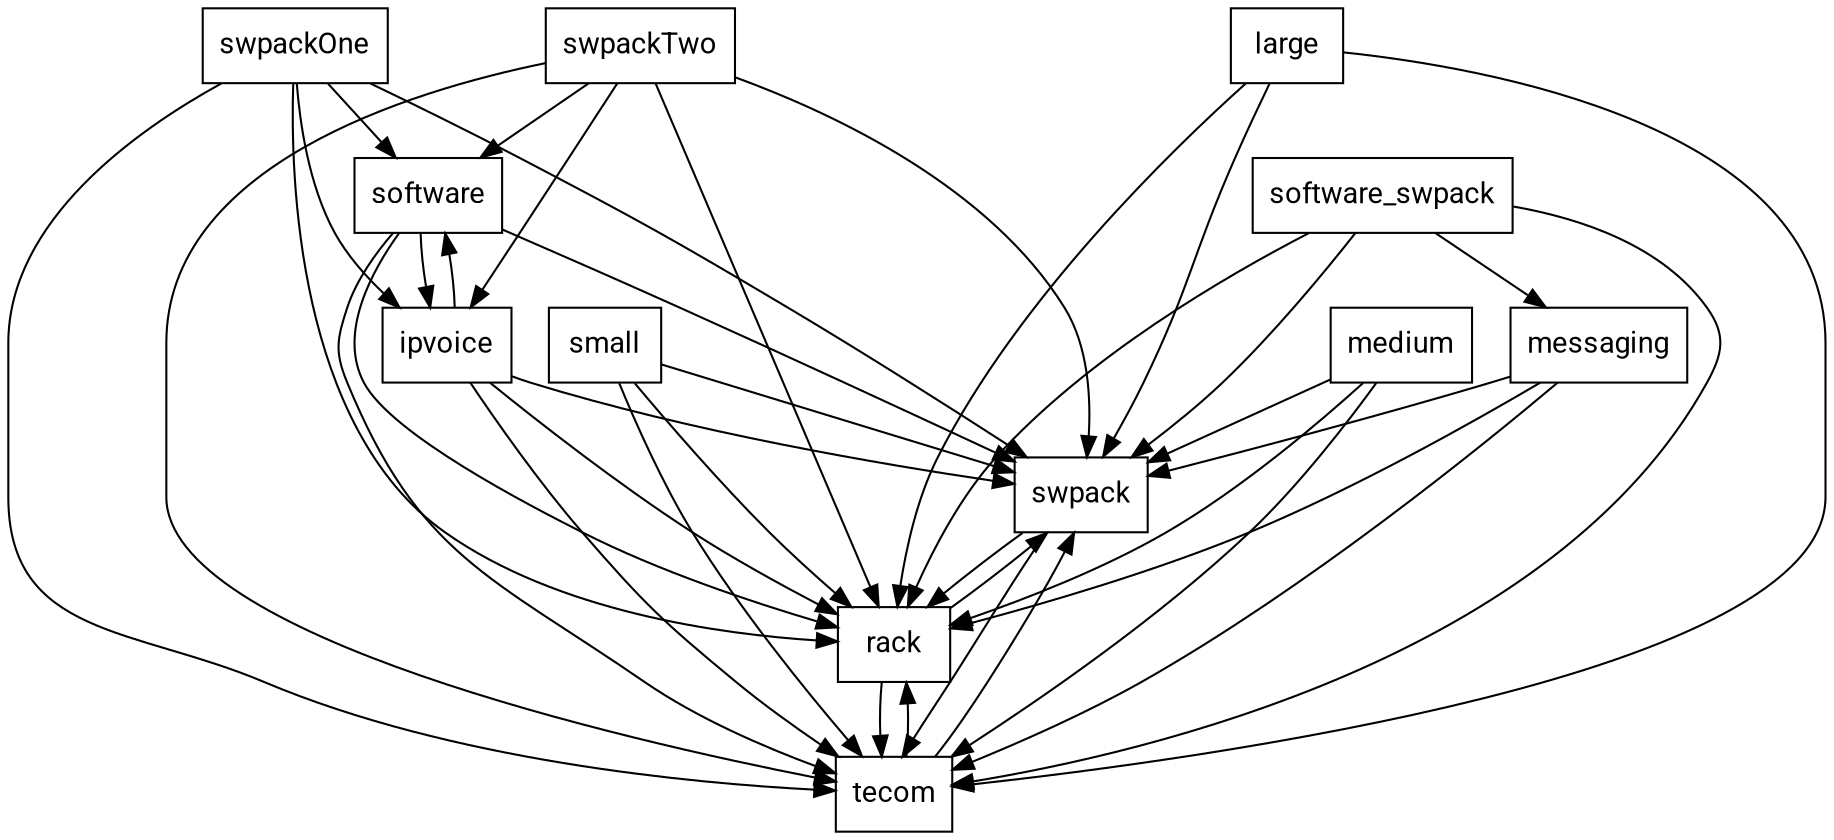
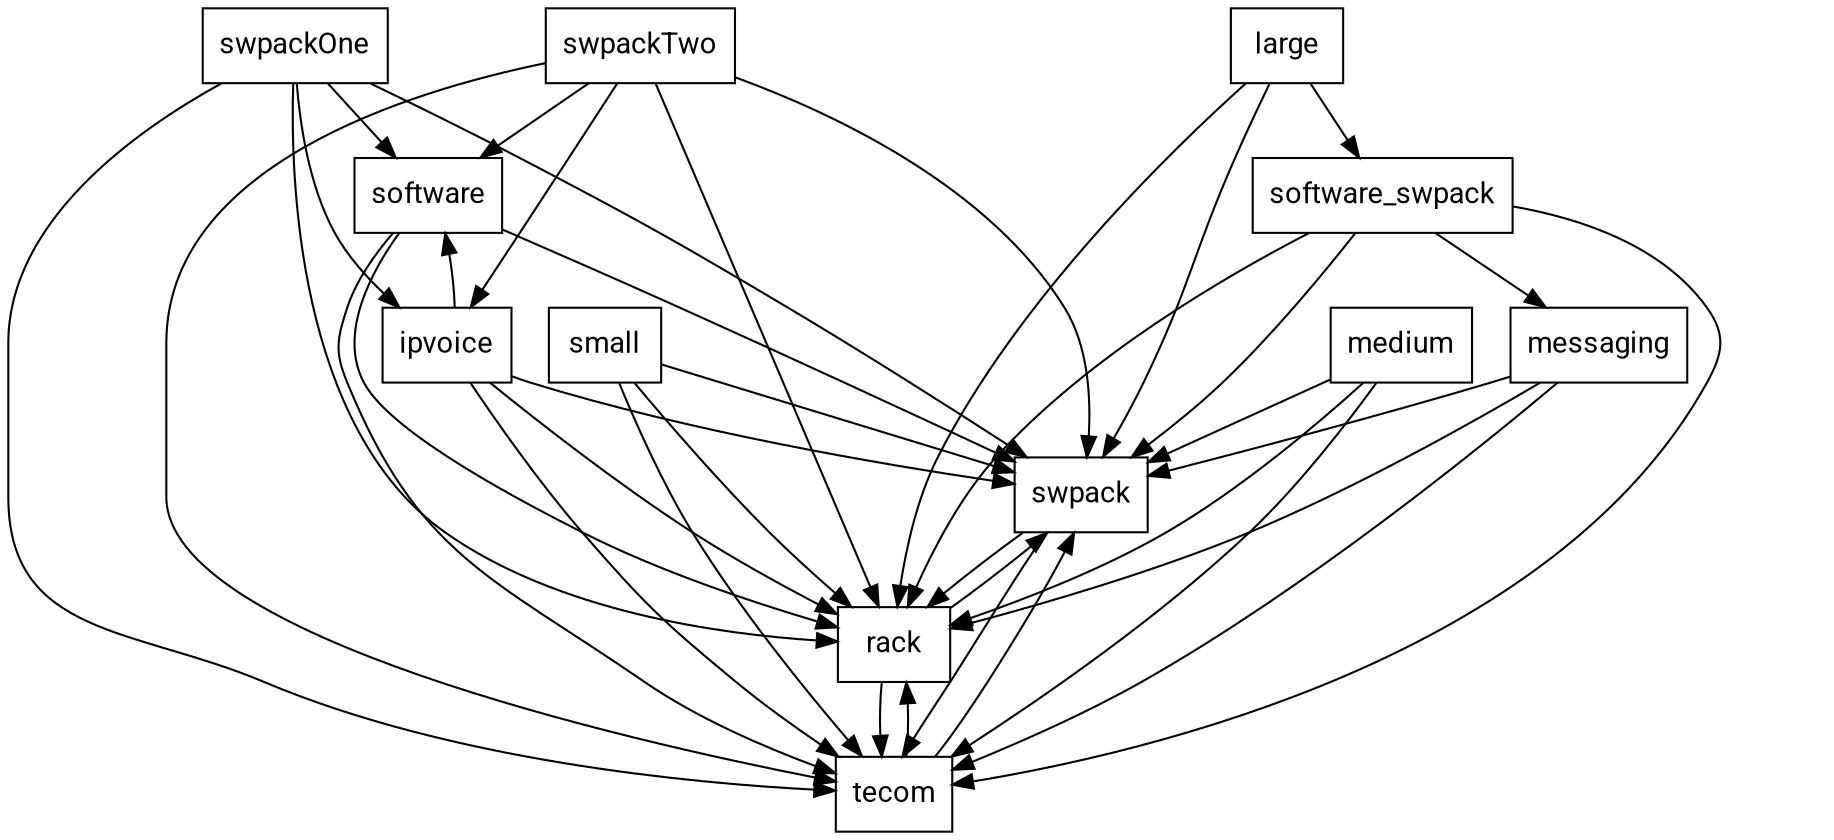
edge "software" -> "ipvoice": removed
edge "large" -> "tecom": now "large" -> "software_swpack"
